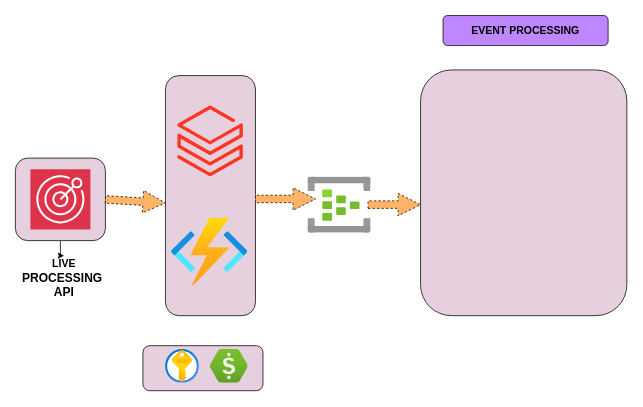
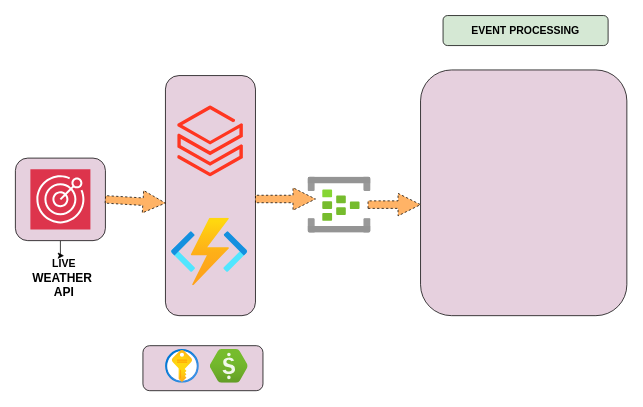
node "EVENT PROCESSING": fillcolor #bf87ff -> #d5e8d4
node "LIVE PROCESSING API": label "LIVE PROCESSING API" -> "LIVE WEATHER API"
